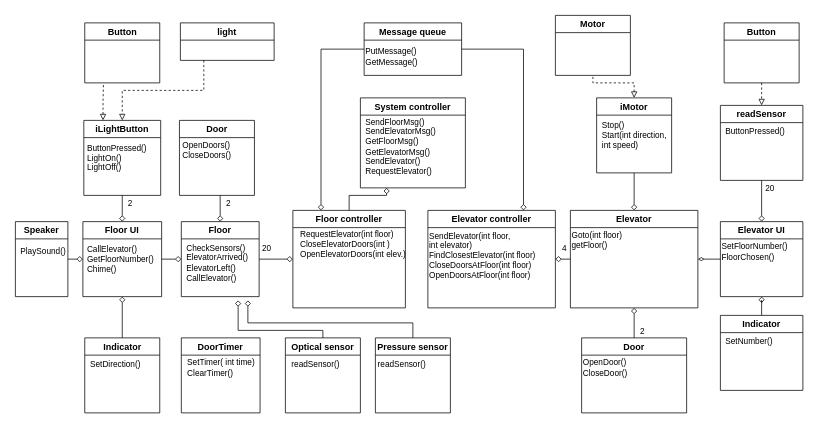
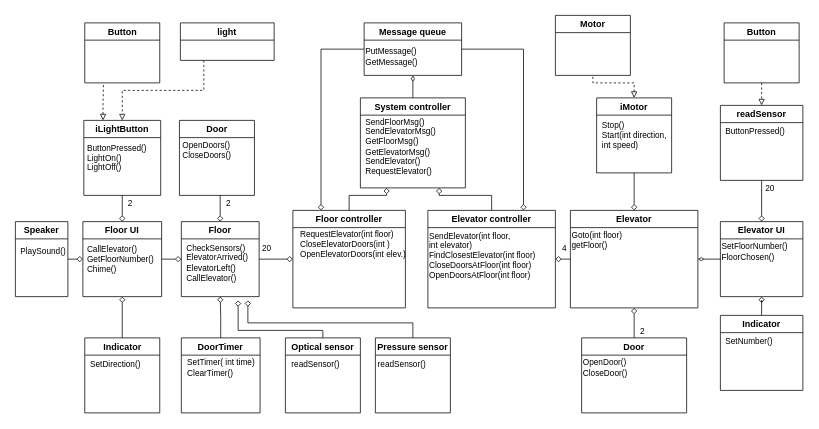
edge "System controller" -> "Message queue": added
edge "Elevator controller" -> "System controller": added
edge "DoorTimer" -> "Floor": added
